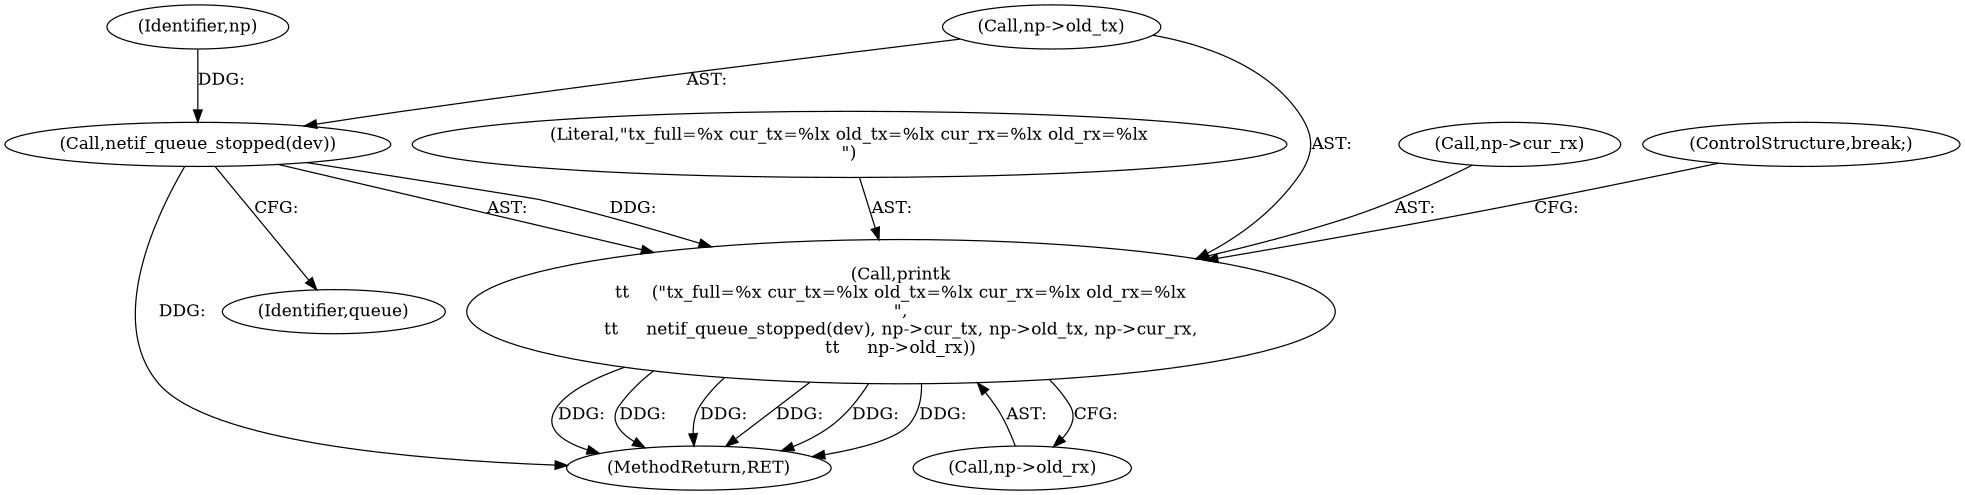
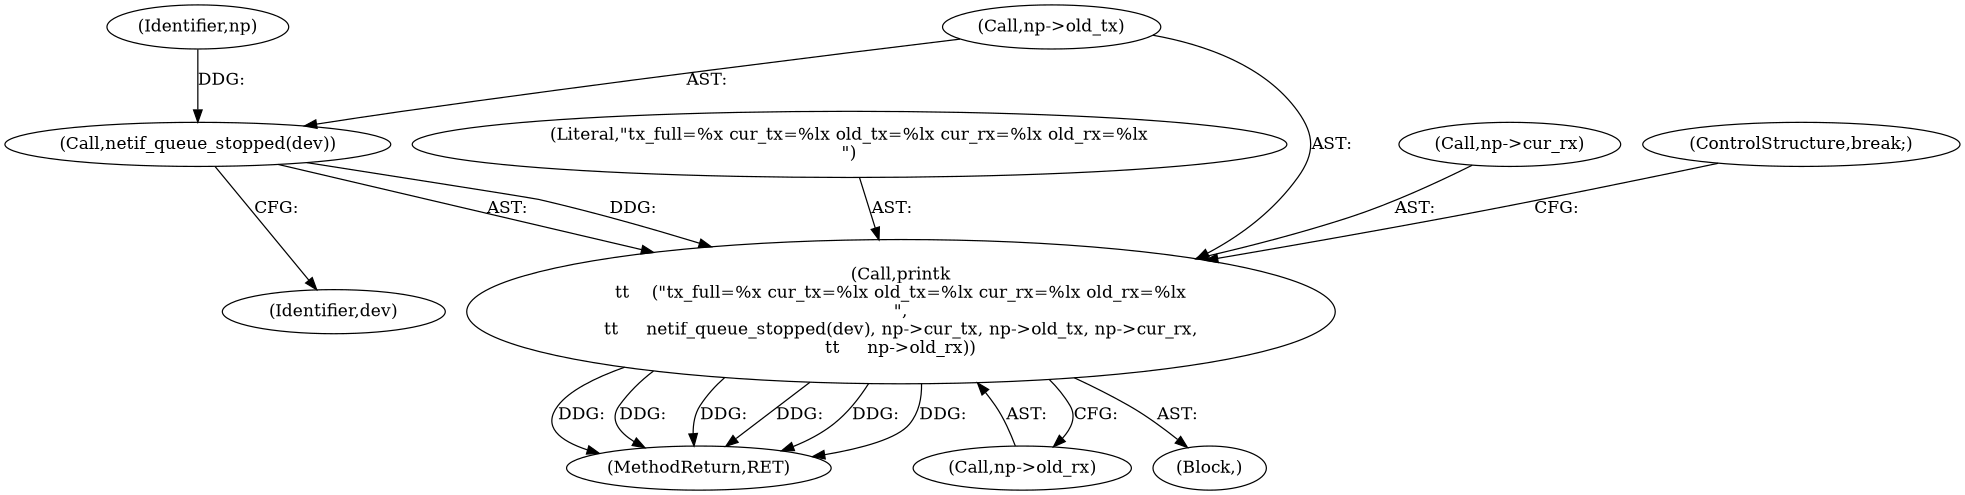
node "(Identifier,queue)": label "(Identifier,queue)" -> "(Identifier,dev)"
edge "(Call,netif_queue_stopped(dev))" -> "(MethodReturn,RET)": removed, label "DDG:"
node "(Block,)": added
